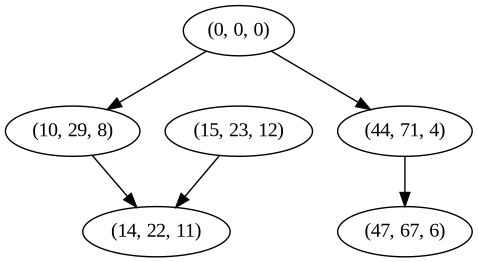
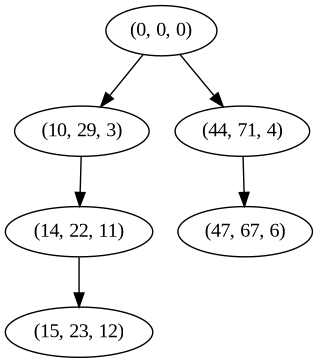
node "(10, 29, 8)": label "(10, 29, 8)" -> "(10, 29, 3)"
edge "(15, 23, 12)" -> "(14, 22, 11)": reversed
